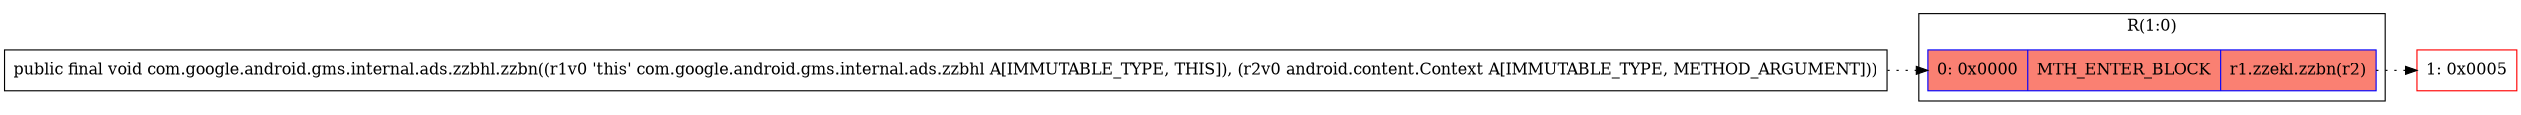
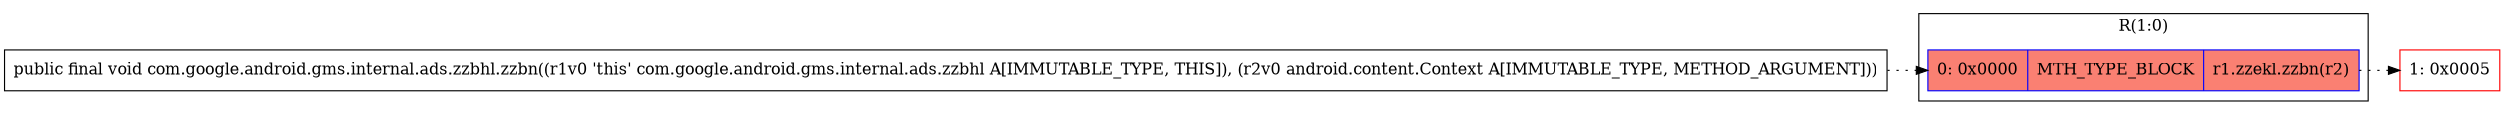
node "0: 0x0000": text "MTH_ENTER_BLOCK" -> "MTH_TYPE_BLOCK"
